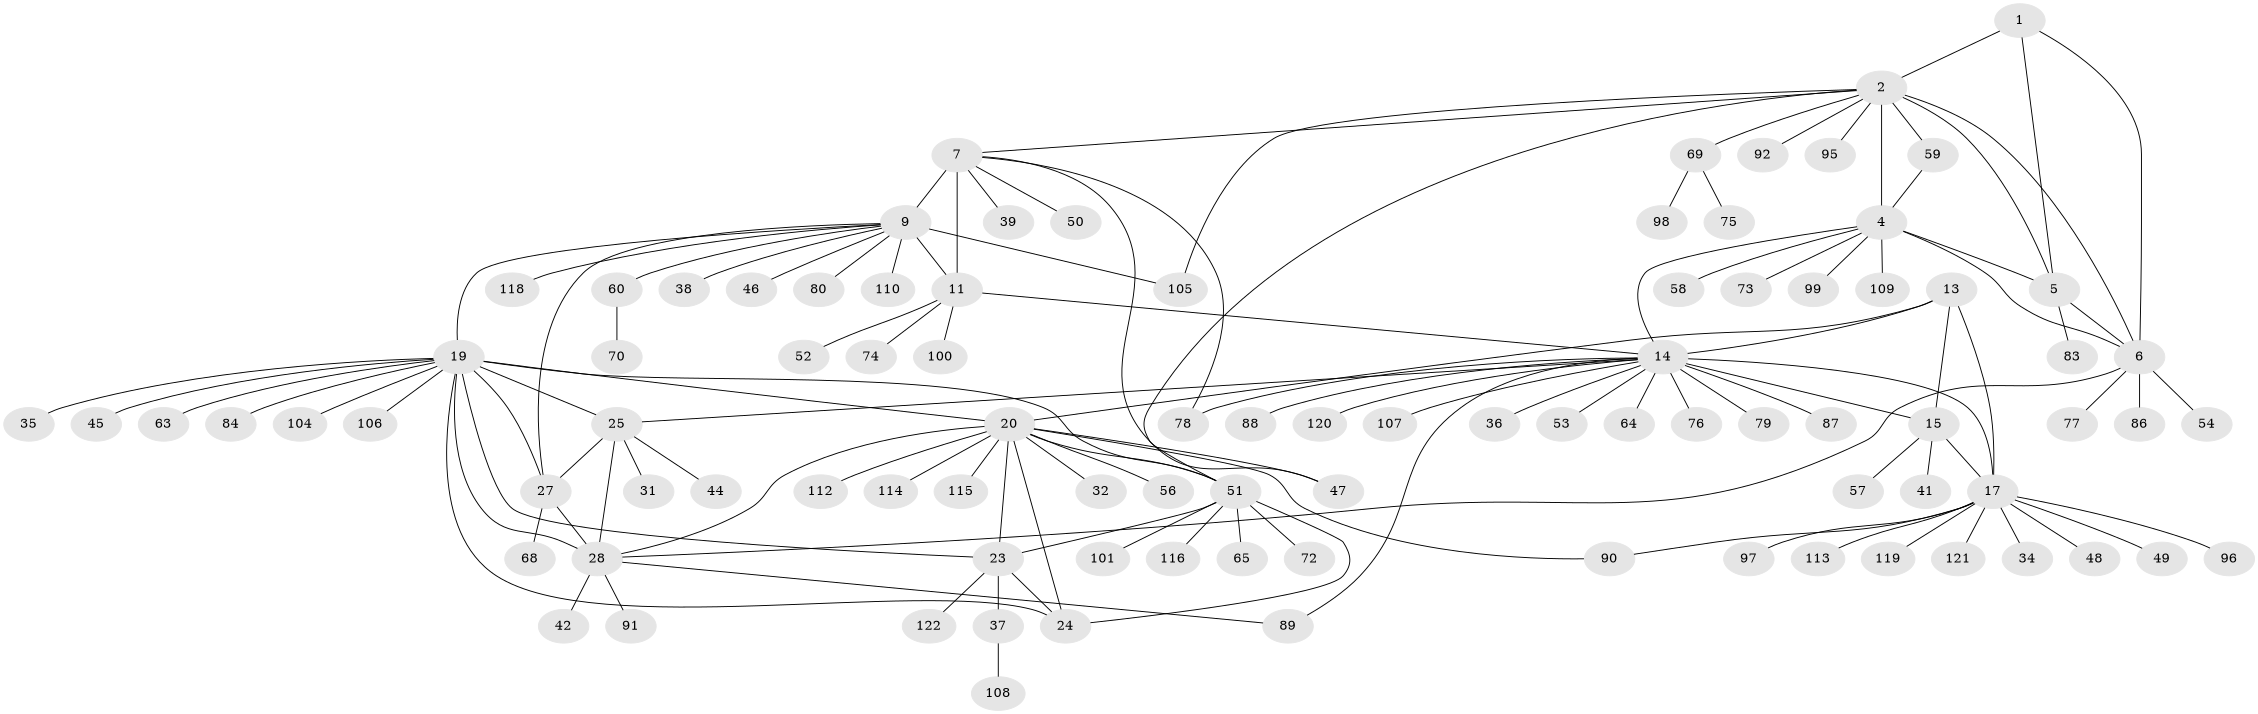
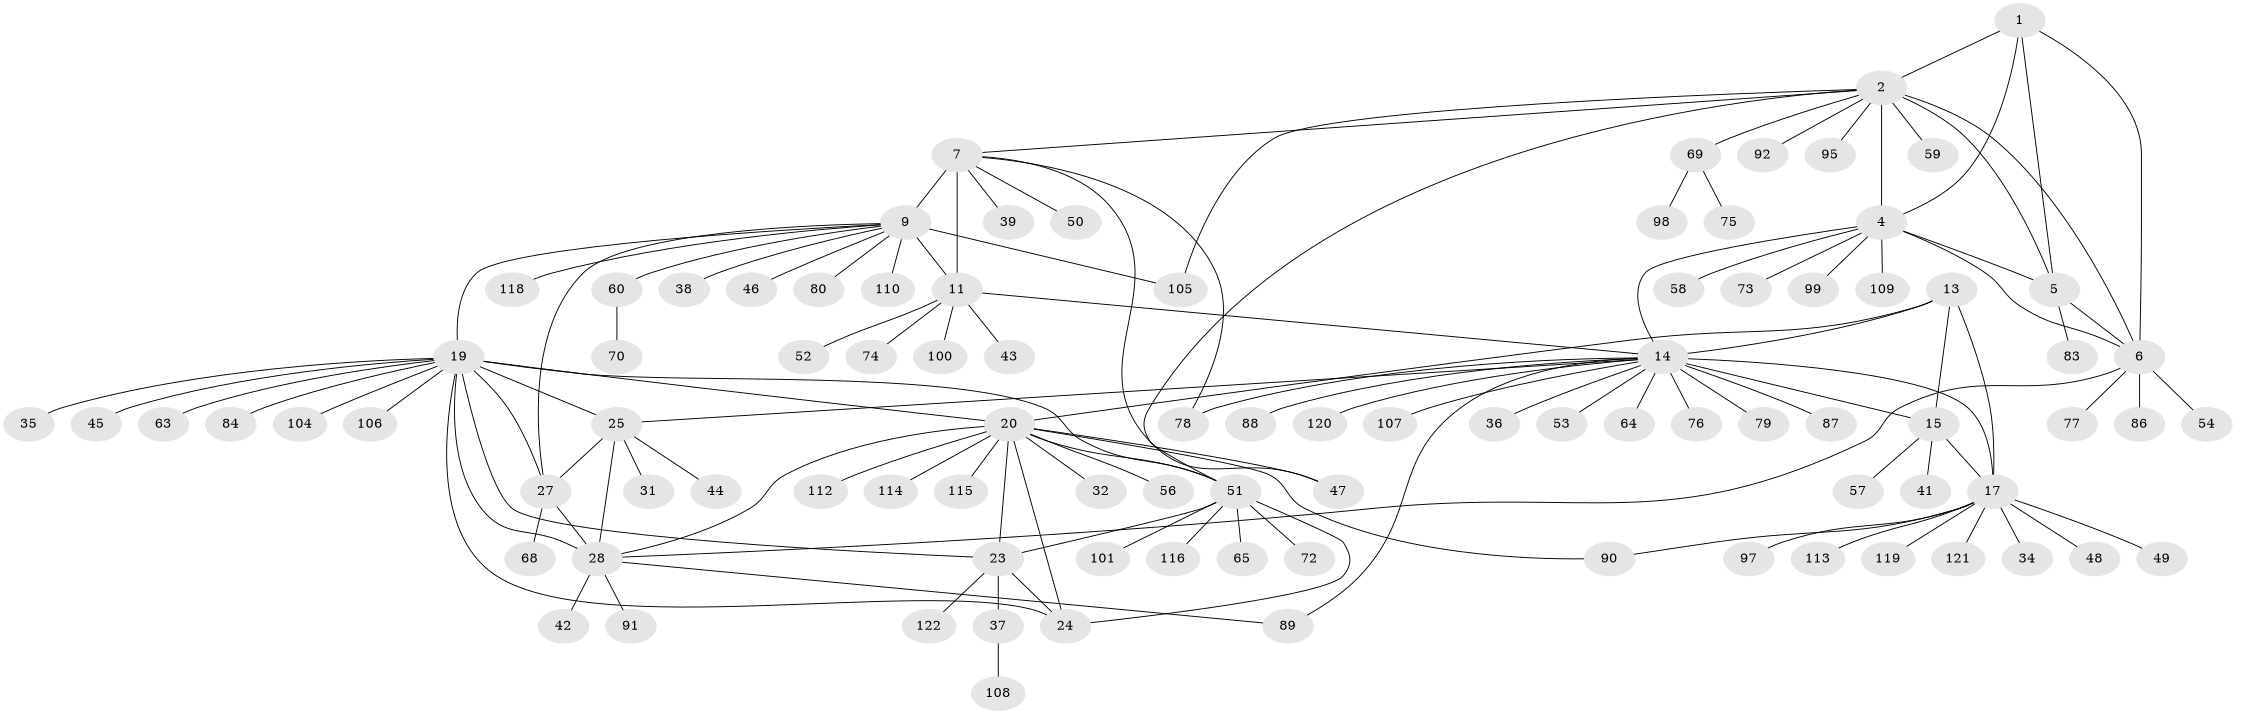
edge "59" -- "4": now "1" -- "4"
node "43": added
node "96": removed
